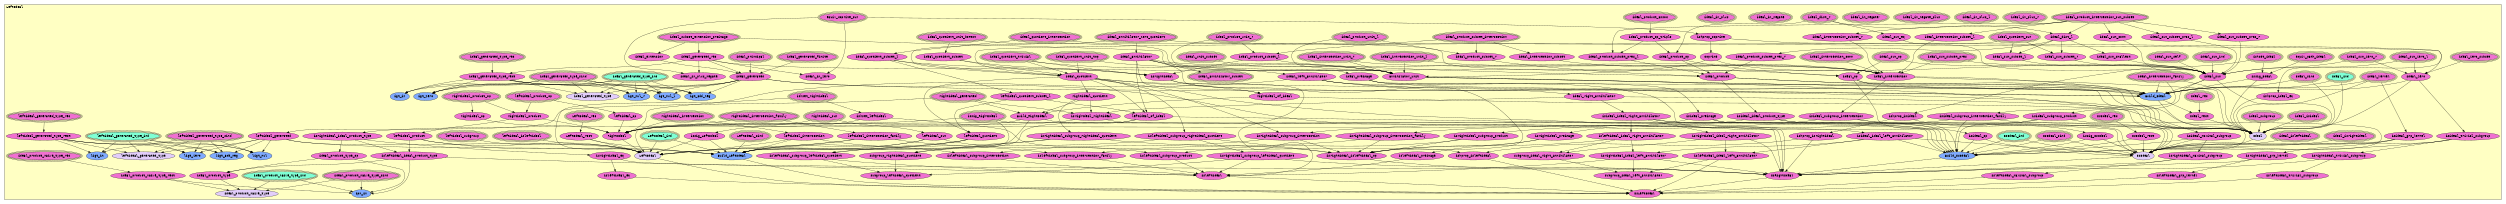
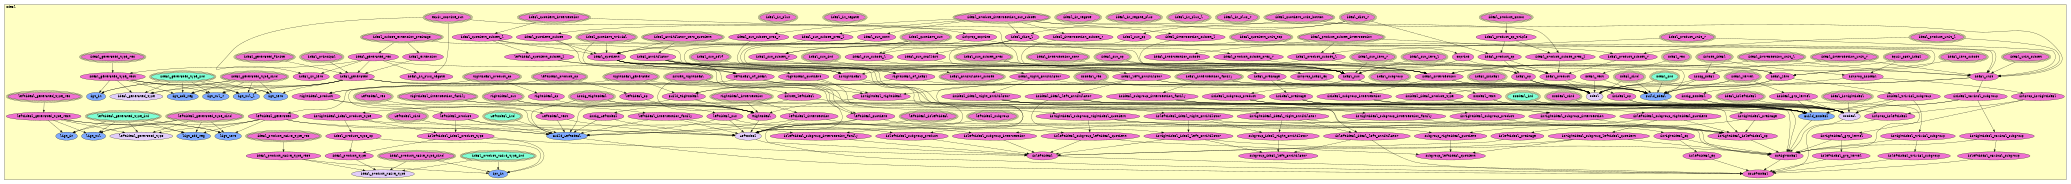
cluster "LeftIdeal": label "LeftIdeal" -> "Ideal"
edge "equiv_path_ideal" -> "ishprop_isideal": added
node "annihilator_unit": label "annihilator_unit" -> "ideal_unit"
edge "ideal_generated" -> "Ideal": added
edge "Build_Ideal" -> "Ideal_rect": reversed
edge "LeftIdeal_ind" -> "LeftIdeal": now "ishset_rightideal" -> "LeftIdeal"
